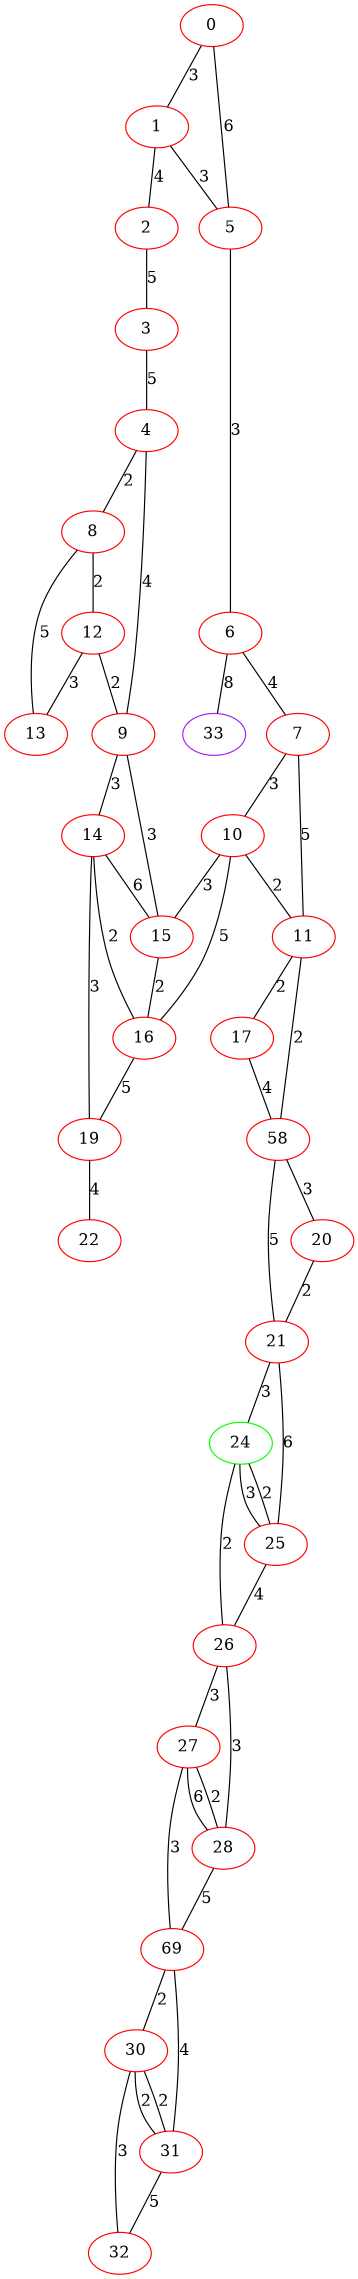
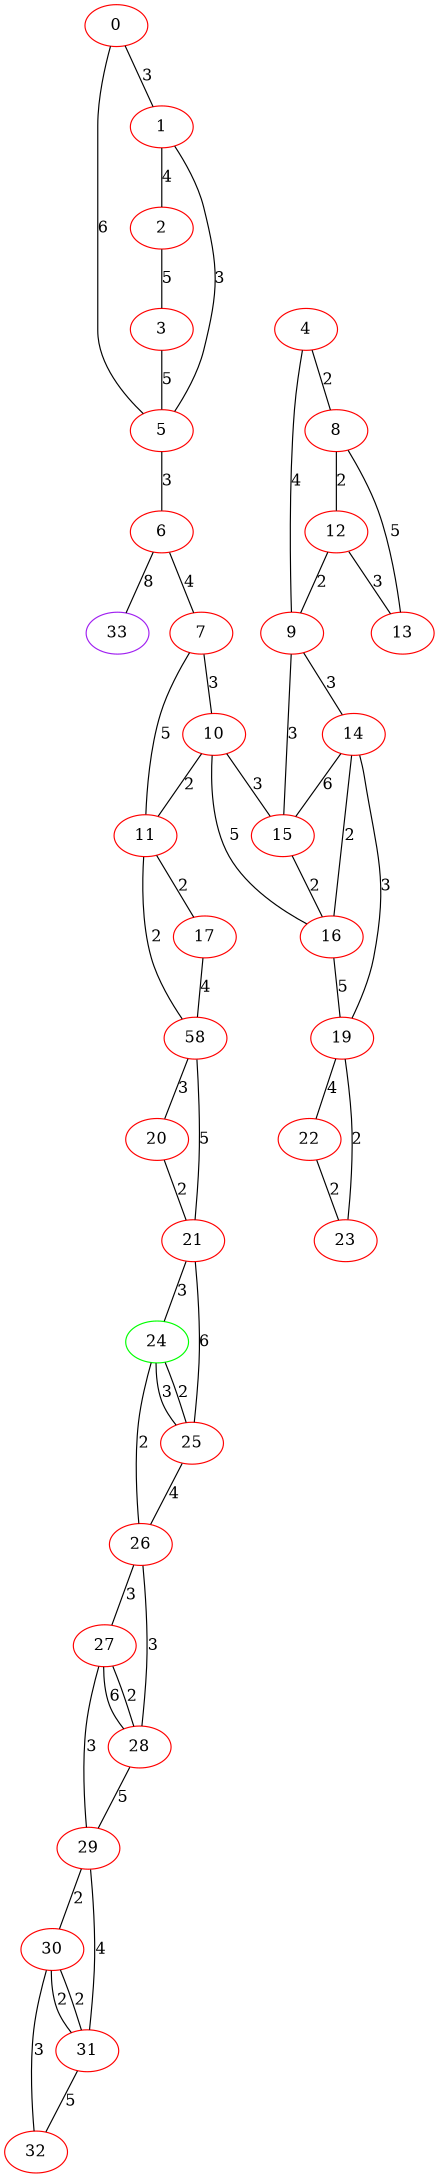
edge "3" -- "4": now "3" -- "5"
node "23": added
node "69": label "69" -> "29"
